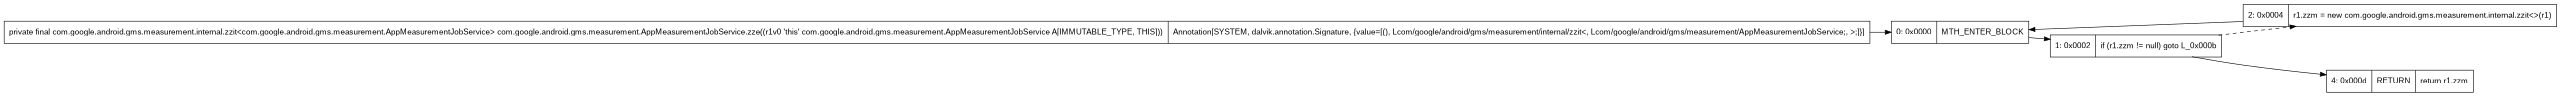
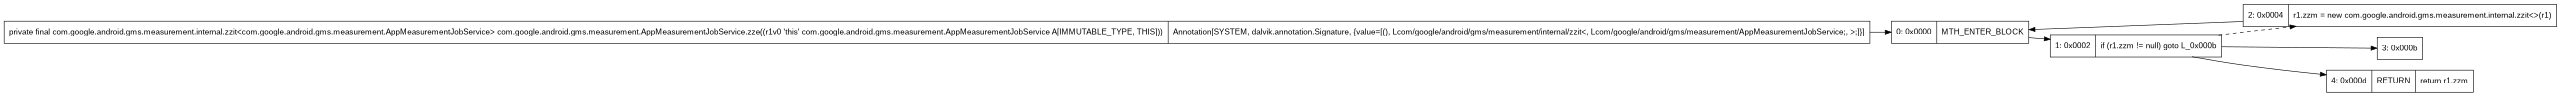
node "3: 0x000b": added
